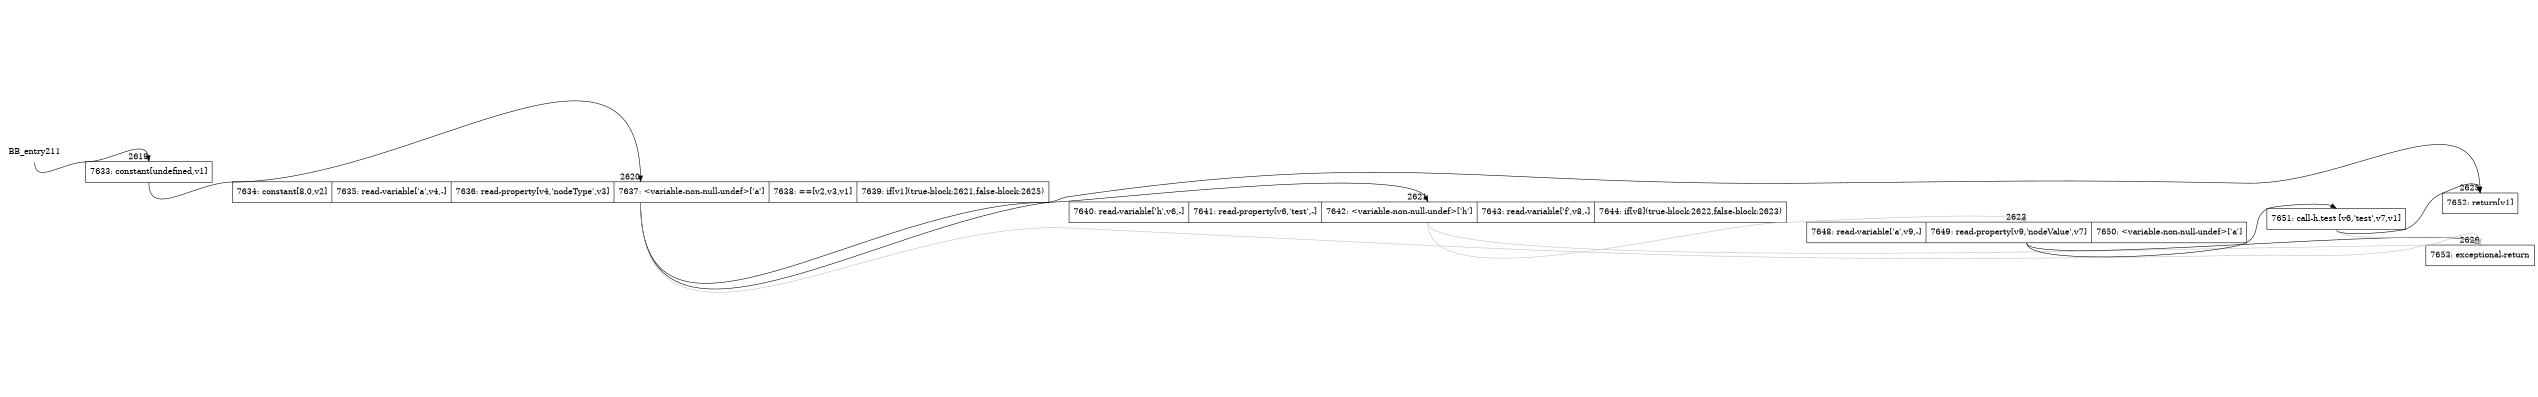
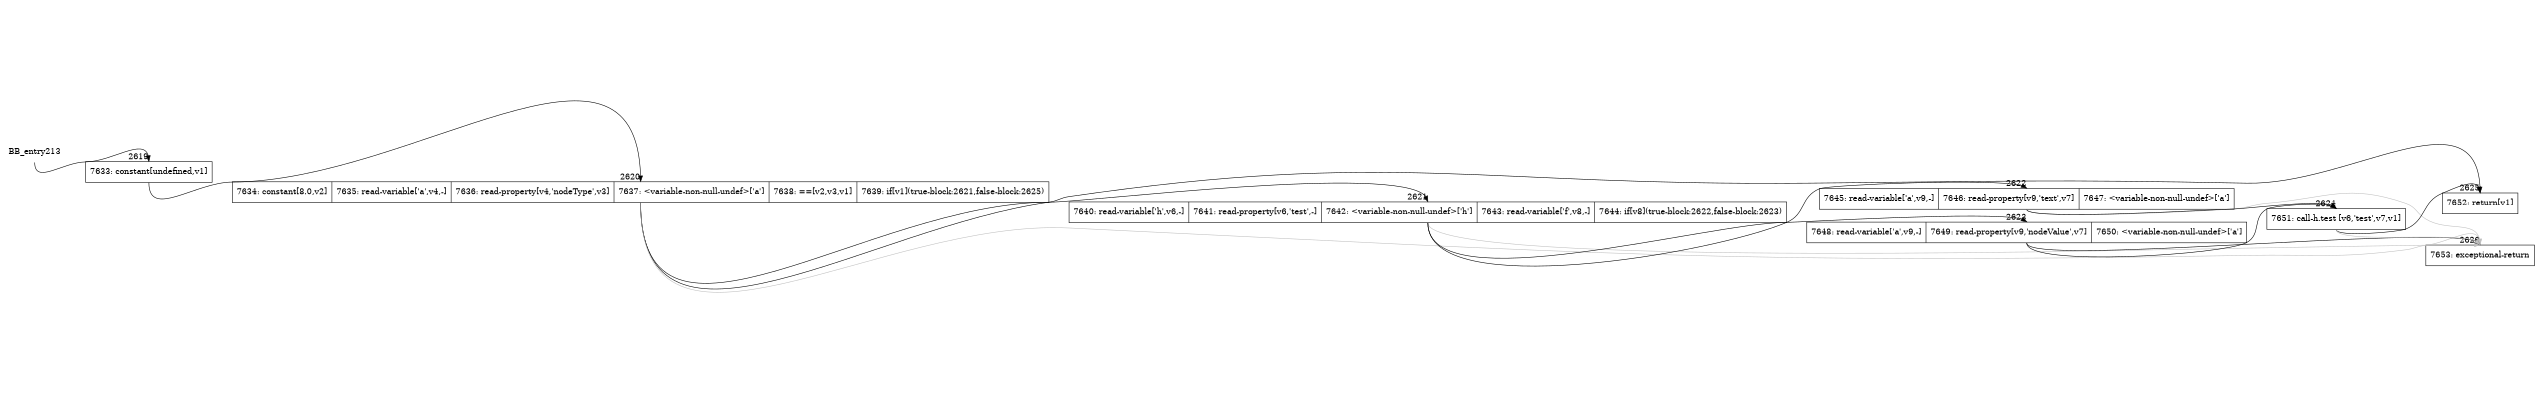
node "BB_entry211": label "BB_entry211" -> "BB_entry213"
node "7645: read-variable['a',v9,-]": added
edge "7640: read-variable['h',v6,-]" -> "7648: read-variable['a',v9,-]": color gray -> black
